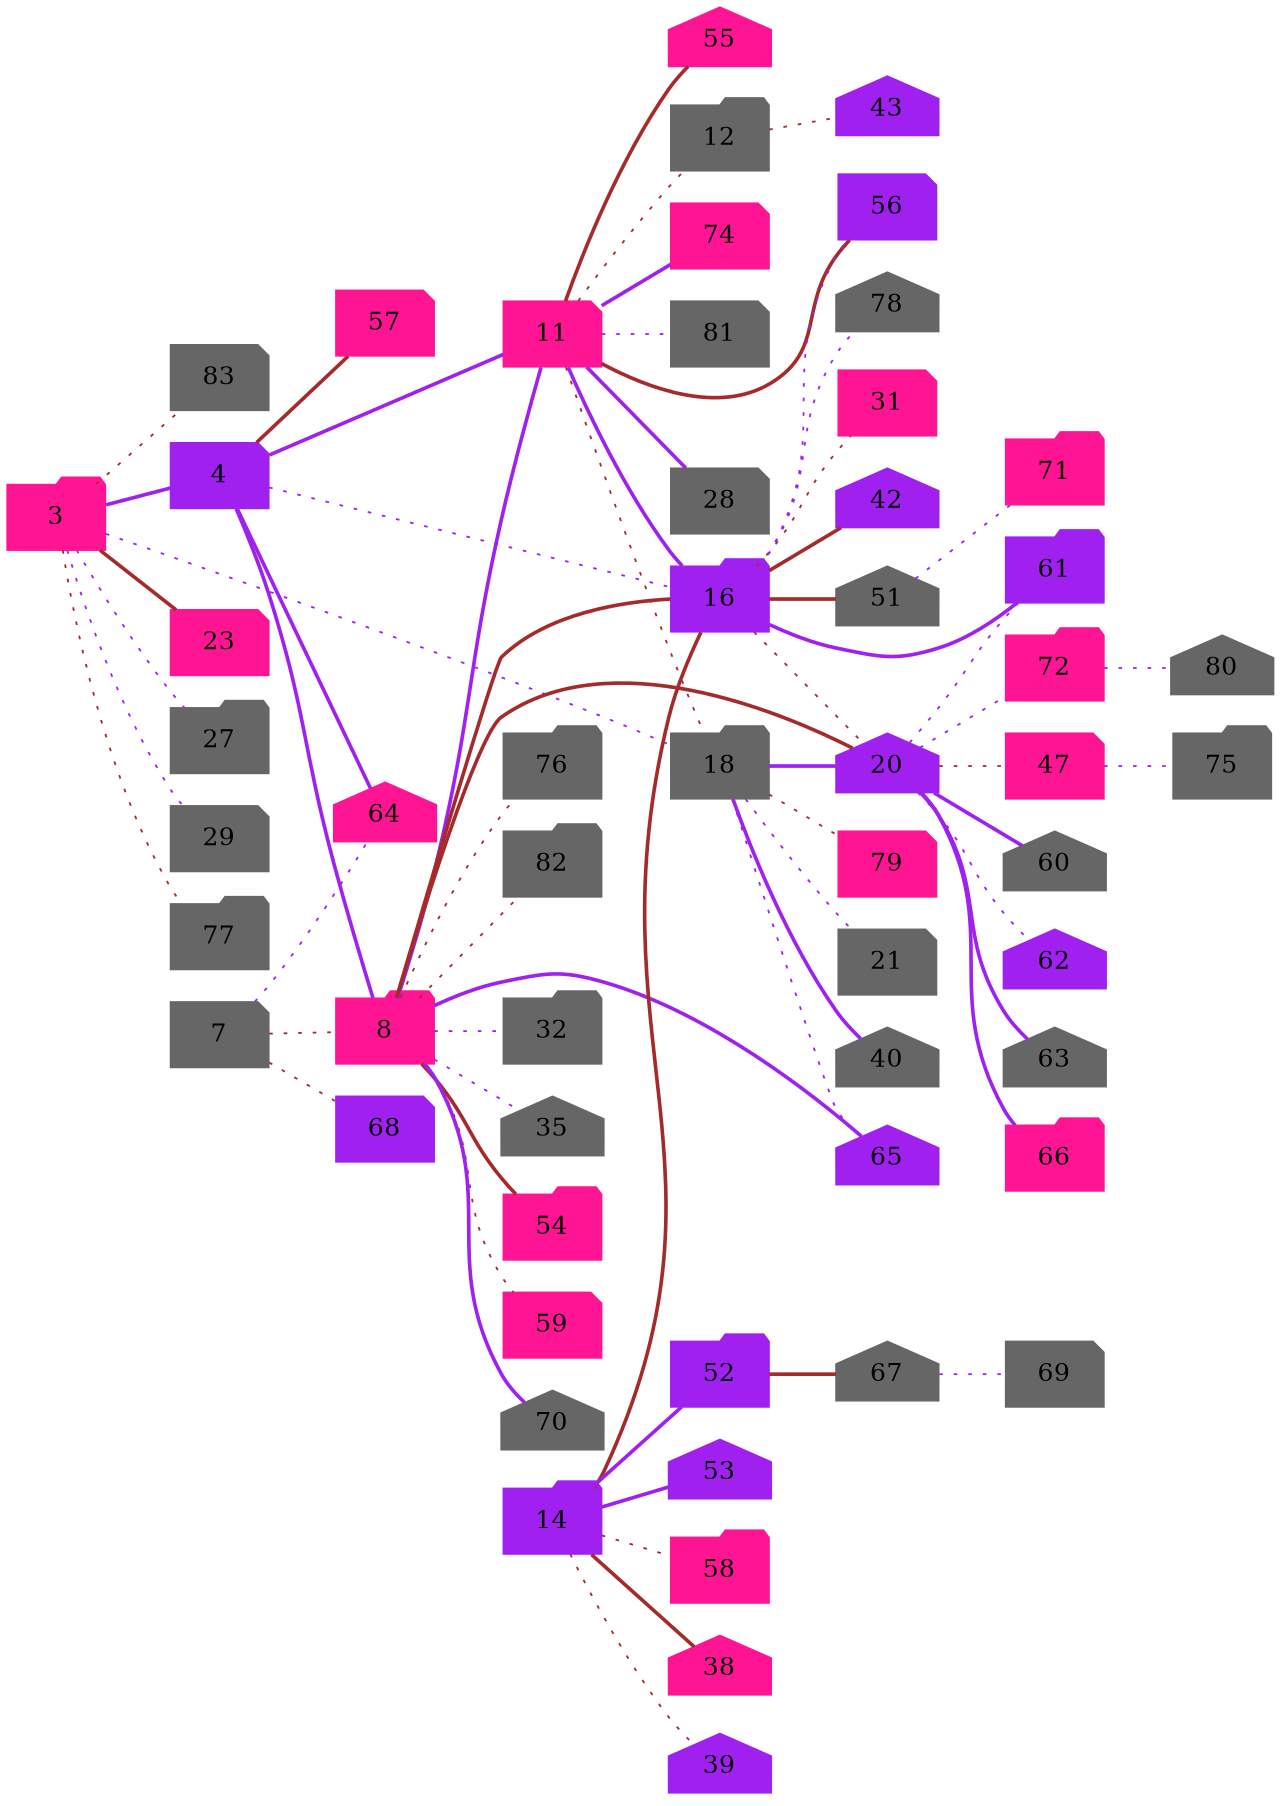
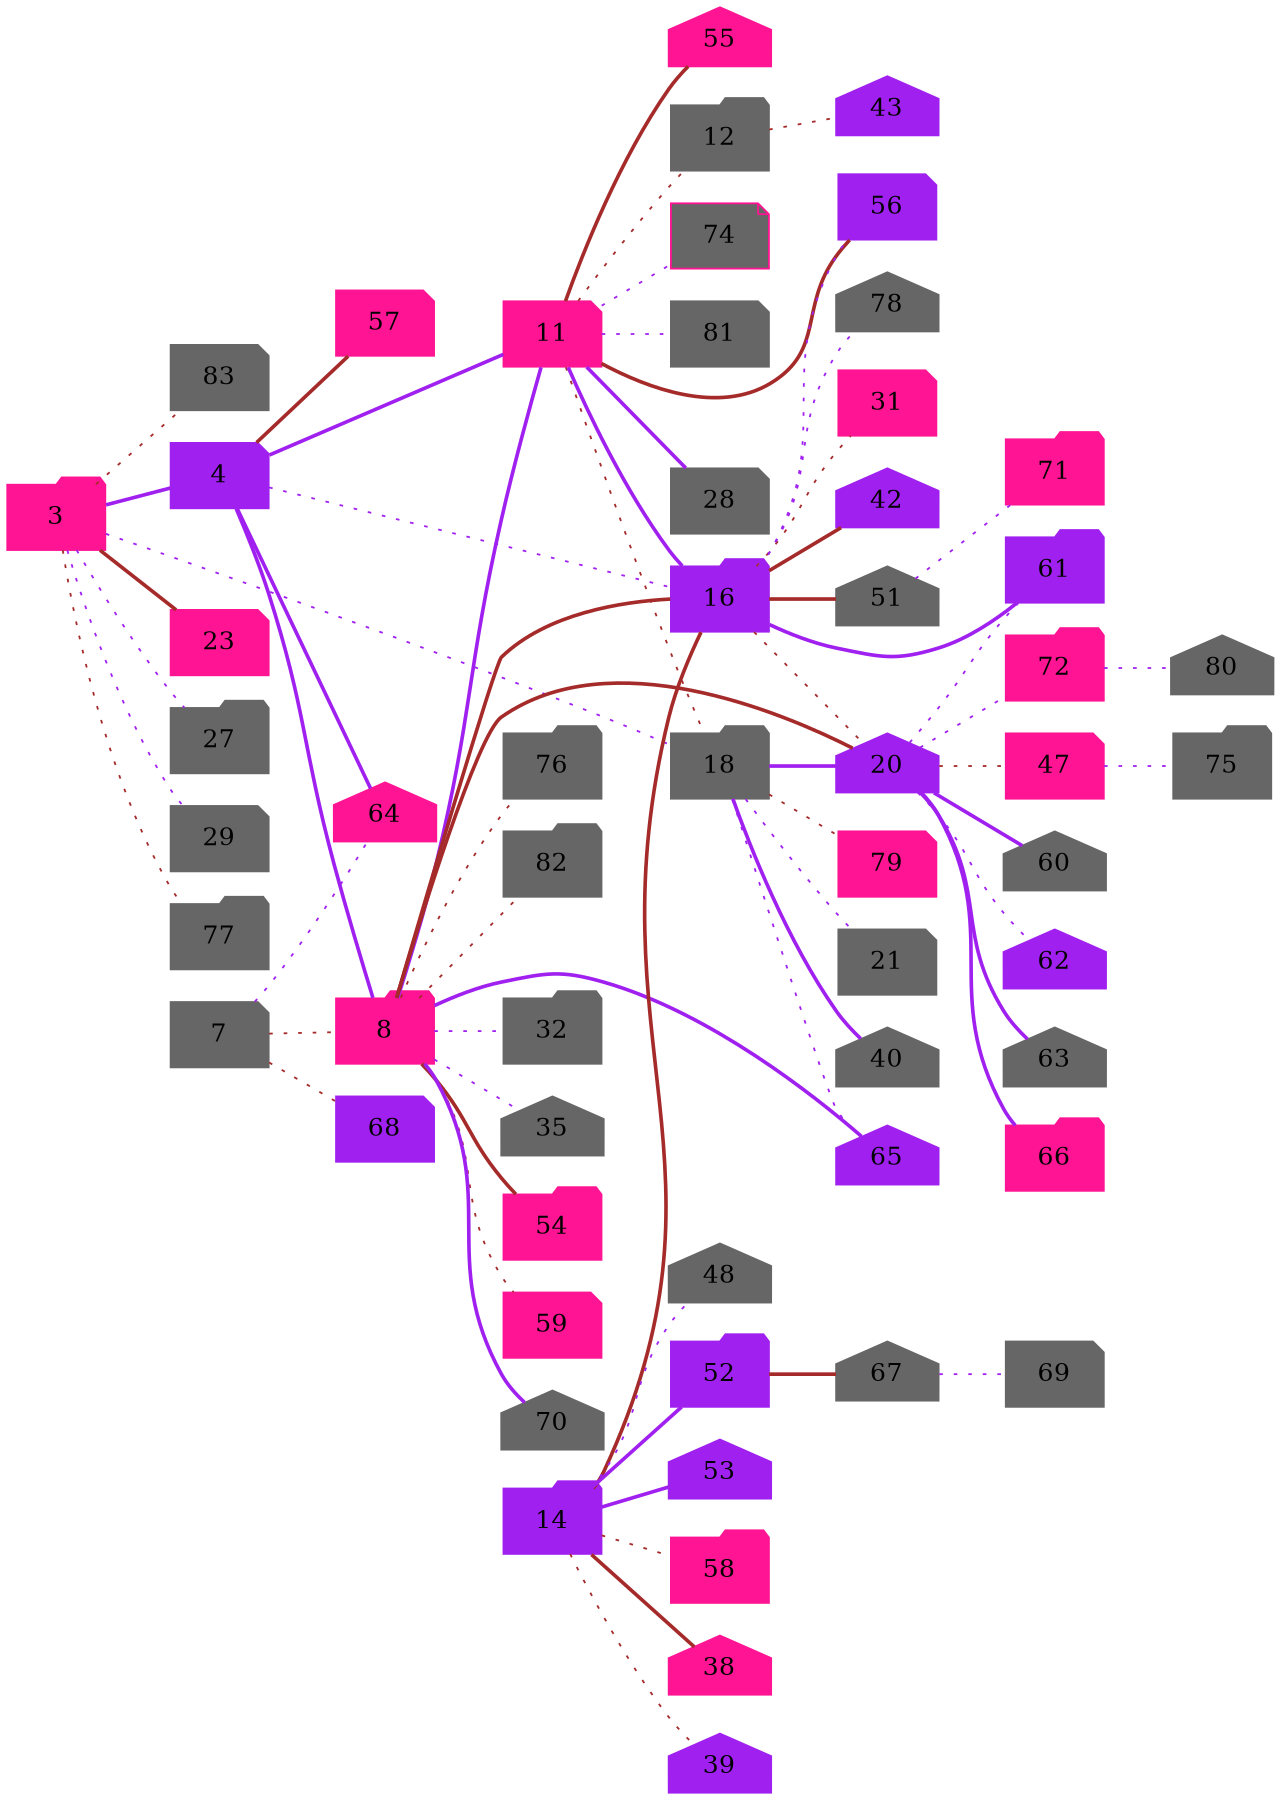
node "74": fillcolor deeppink -> gray40
edge "74" -- "11": style bold -> dotted
node "48": added
